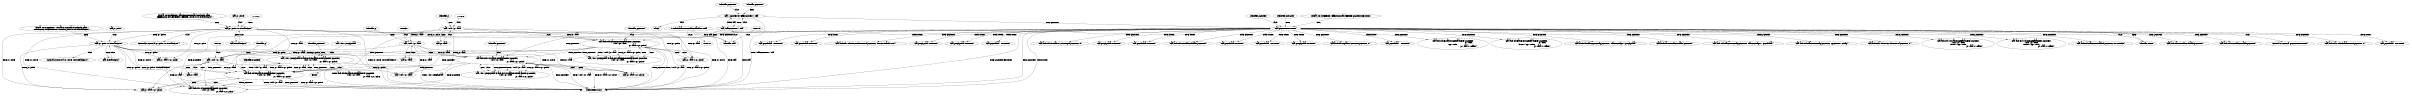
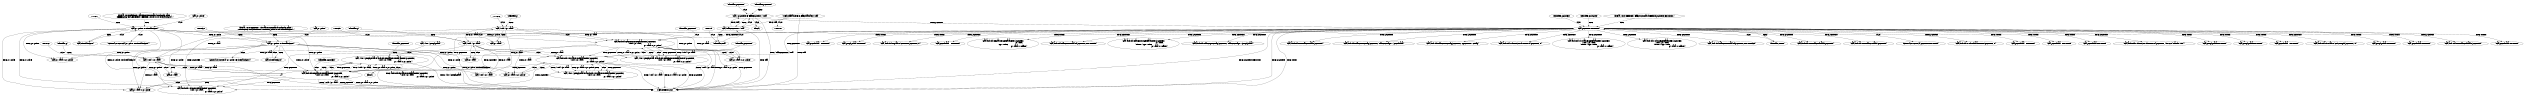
node "1000692": added
edge "(MethodParameterIn,effect_handle_t  self)" -> "(Identifier,self)": now "(MethodParameterIn,effect_handle_t  self)" -> "(Call,(EffectContext *) self)"
node "(Call,android::Effect_setEnabled(pContext, LVM_TRUE))": added
